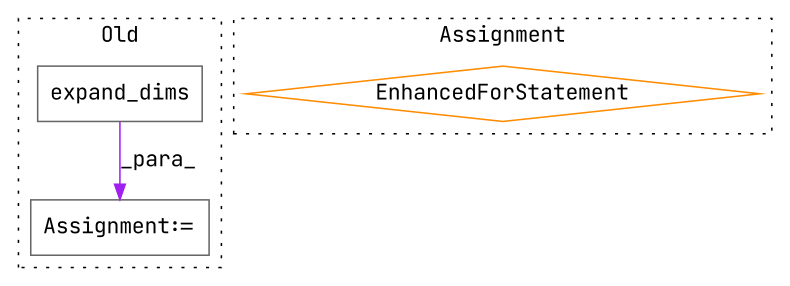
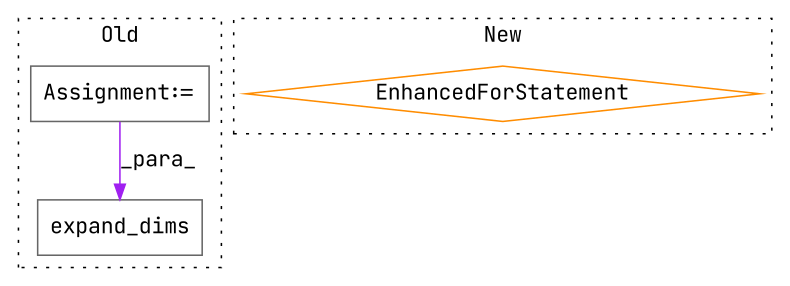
cluster "Assignment": label "Assignment" -> "New"
edge "expand_dims" -> "Assignment:=": reversed
